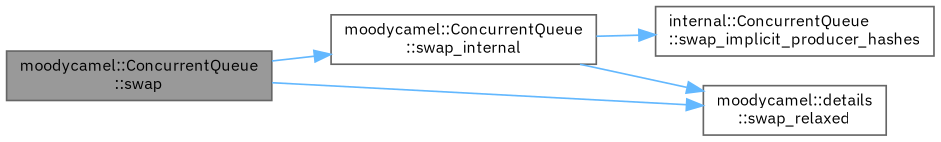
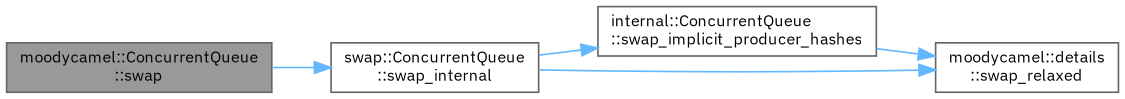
node "moodycamel::ConcurrentQueue ::swap_internal": label "moodycamel::ConcurrentQueue ::swap_internal" -> "swap::ConcurrentQueue ::swap_internal"
edge "moodycamel::ConcurrentQueue ::swap" -> "moodycamel::details ::swap_relaxed": now "internal::ConcurrentQueue ::swap_implicit_producer_hashes" -> "moodycamel::details ::swap_relaxed"
